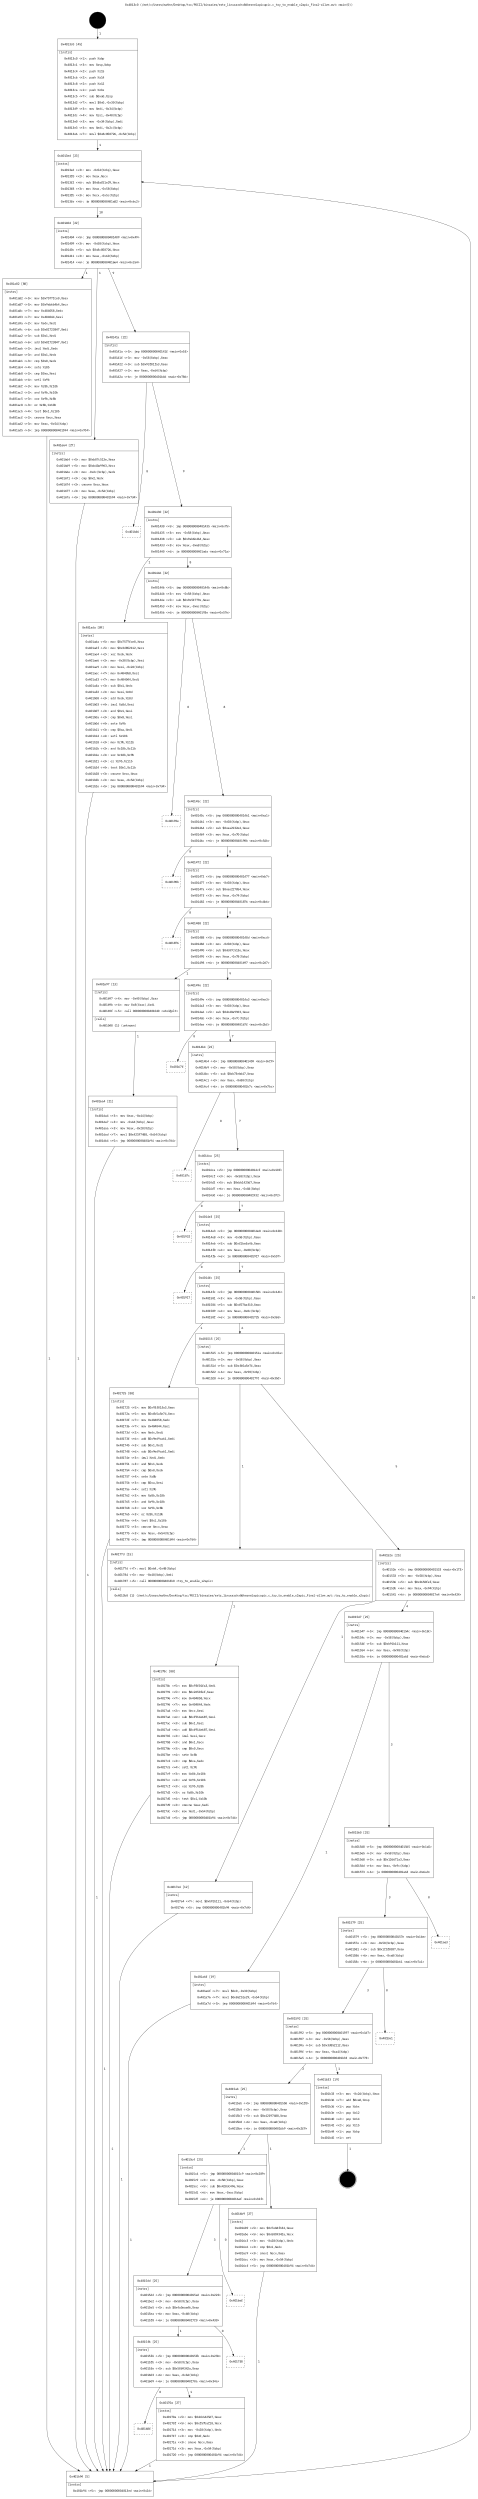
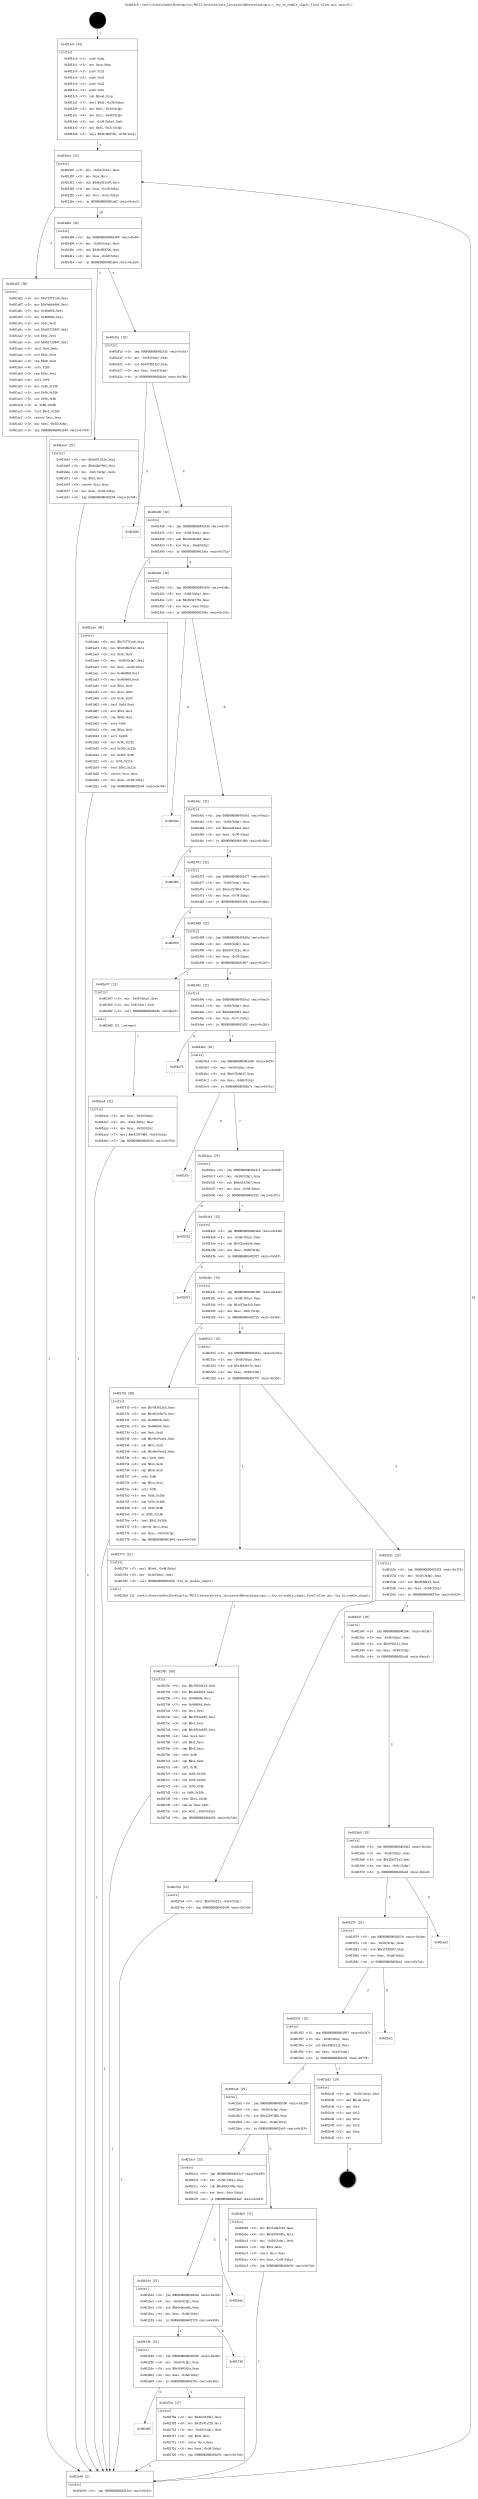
edge "0x401404 [22]" -> "0x401a82 [88]": now "0x4013ed [23]" -> "0x401a82 [88]"
node "0x401a6f [19]": removed
